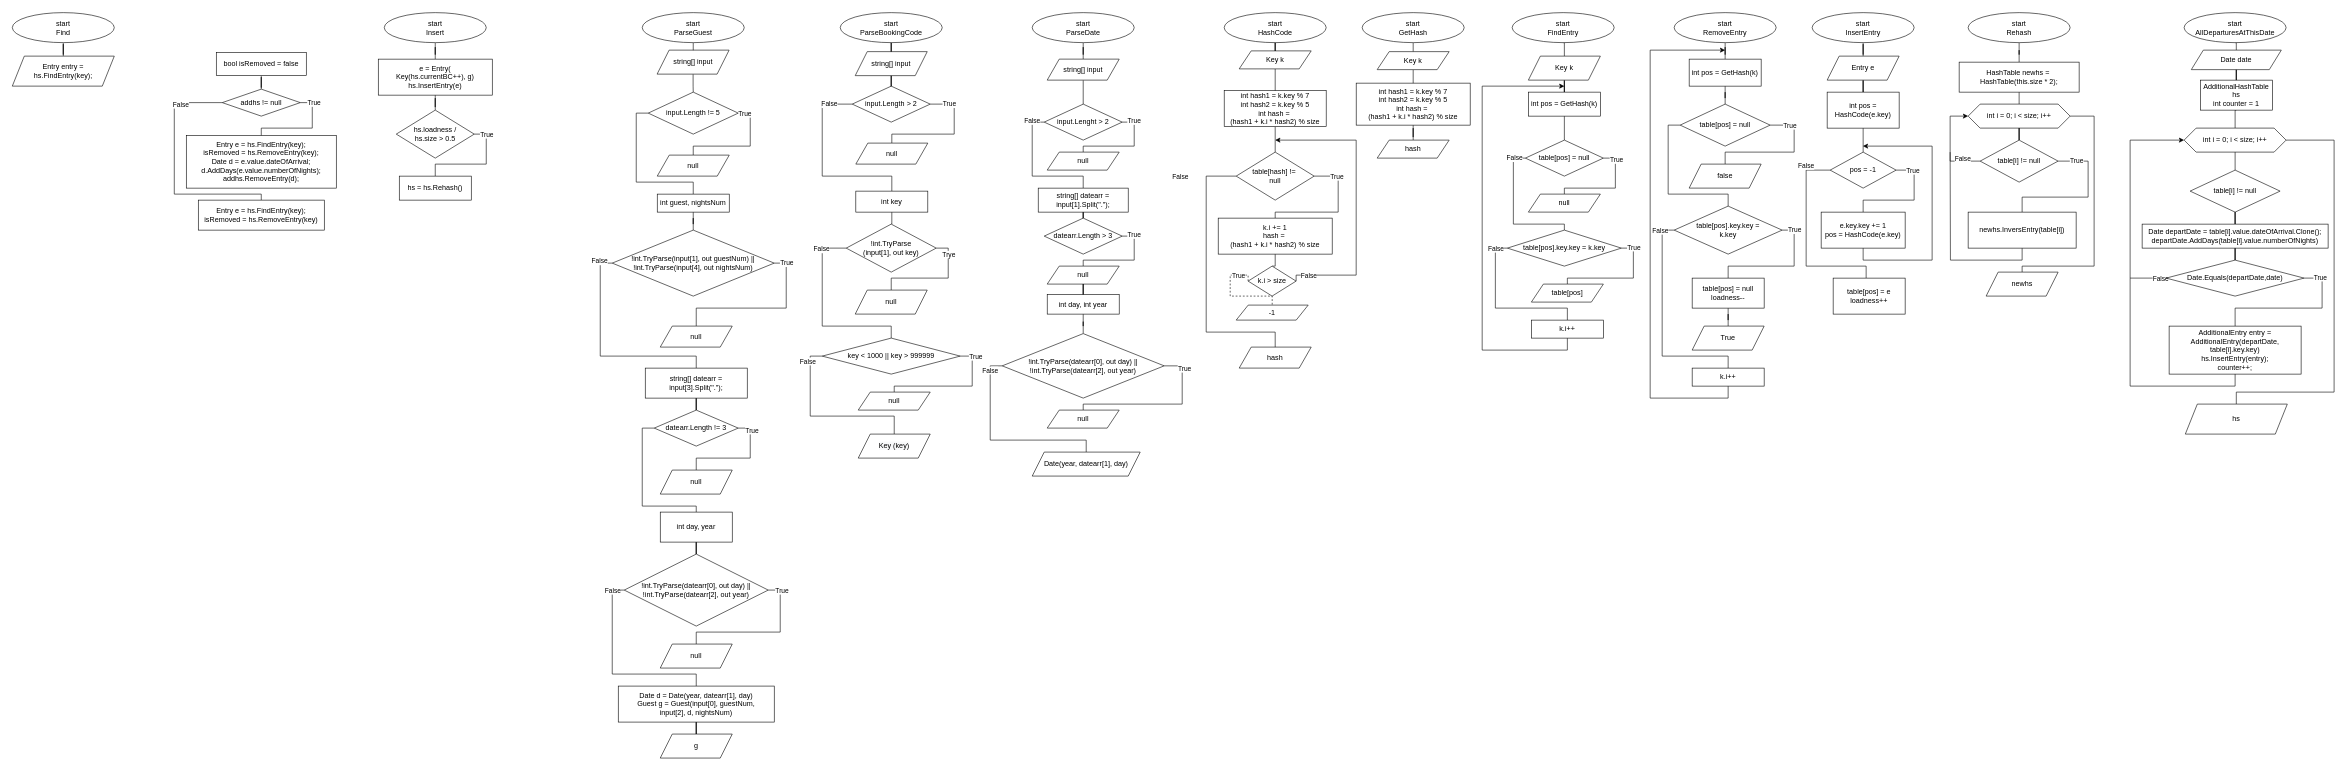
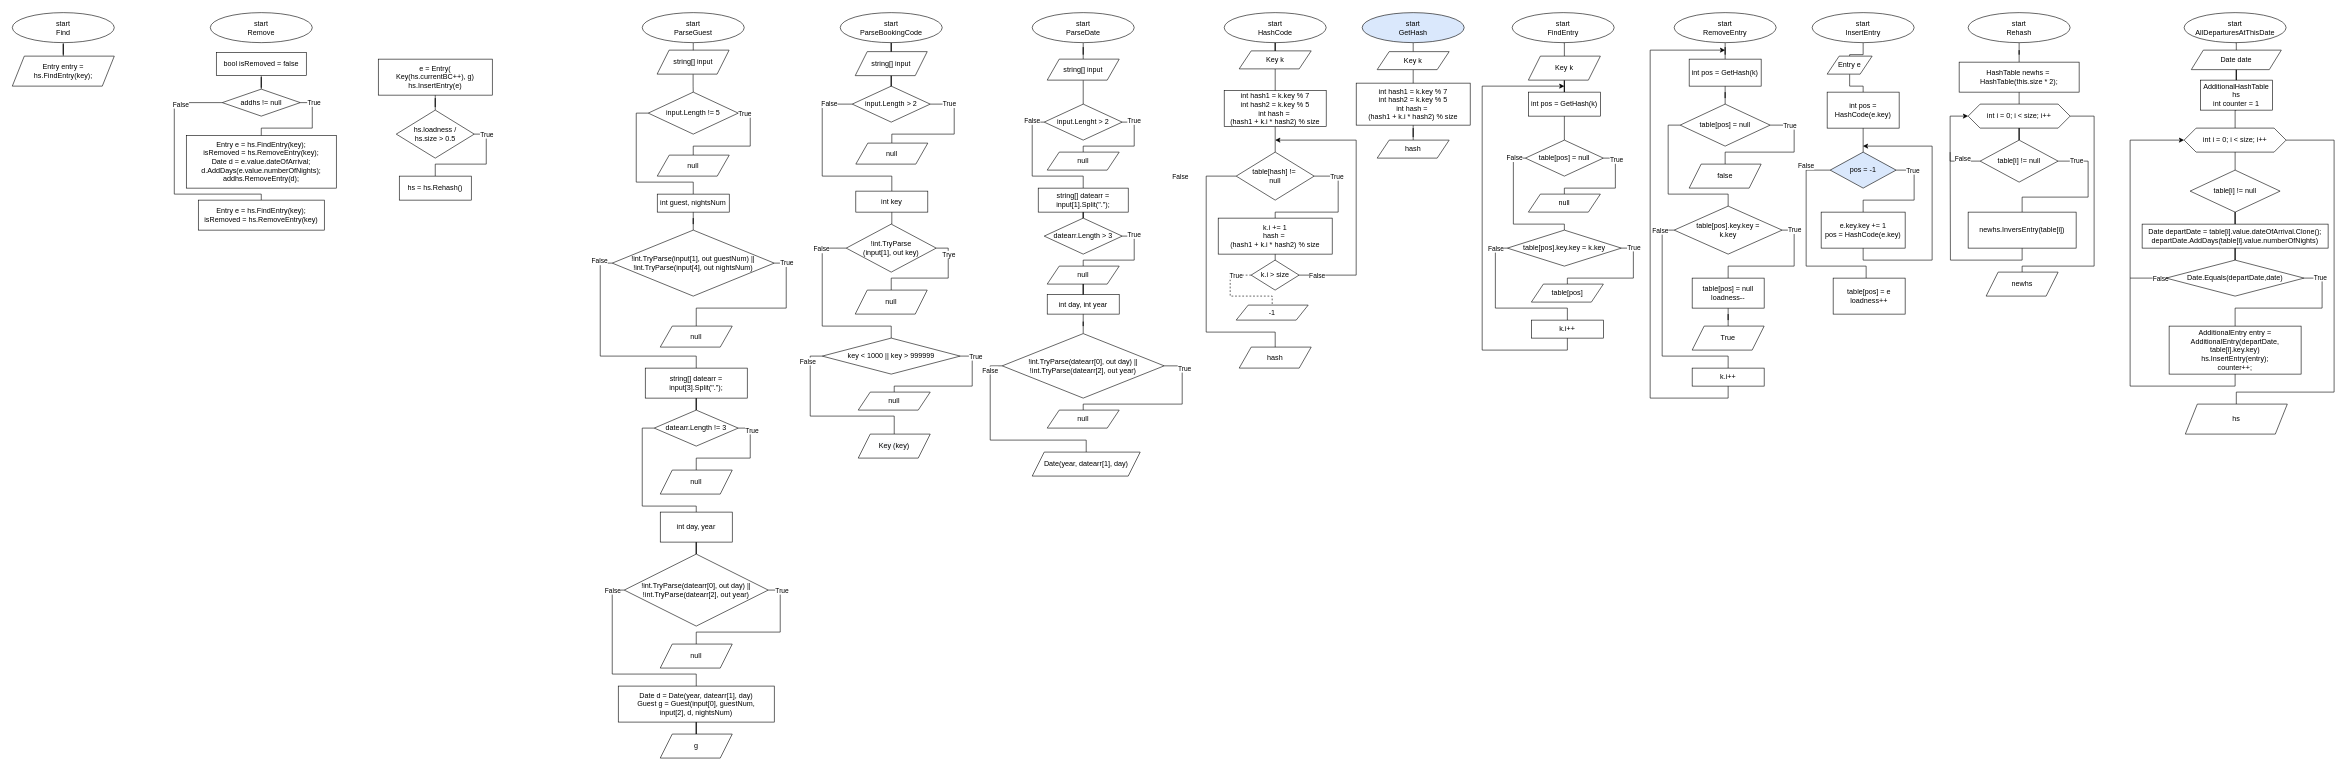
node "start Remove": added
node "start Insert": removed
node "start GetHash": fillcolor #ffffff -> #dae8fc
edge "start Insert" -- "e = Entry( Key(hs.currentBC++), g) hs.InsertEntry(e)": removed
node "Entry e": size 72x24 -> 45x18
node "pos = -1": fillcolor #ffffff -> #dae8fc
node "k.i > size": moved (1272, 281) -> (1275, 275)
